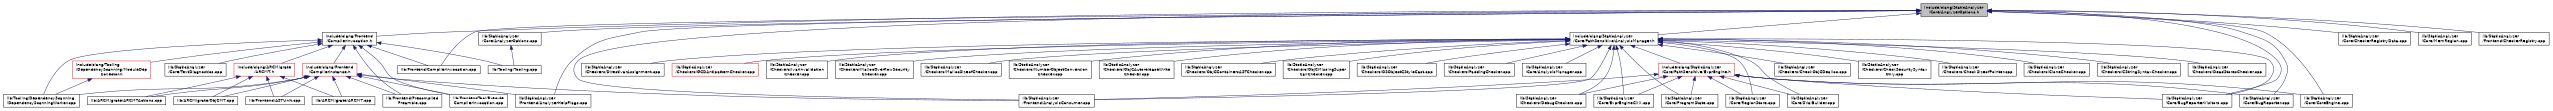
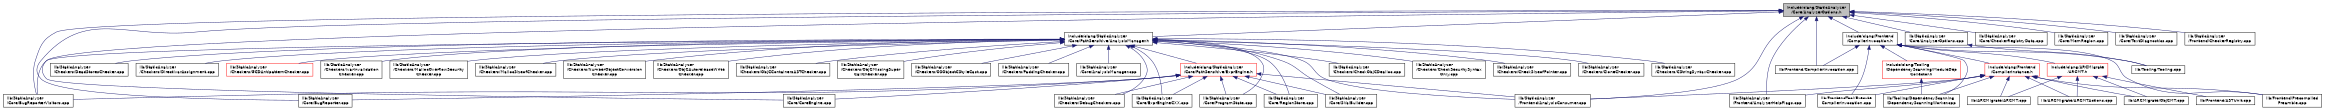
edge "lib/StaticAnalyzer /Core/TextDiagnostics.cpp" -> "include/clang/Frontend /CompilerInvocation.h": now "lib/StaticAnalyzer /Core/TextDiagnostics.cpp" -> "include/clang/StaticAnalyzer /Core/AnalyzerOptions.h"
edge "lib/Frontend/ASTUnit.cpp" -> "include/clang/Frontend /CompilerInstance.h": removed
